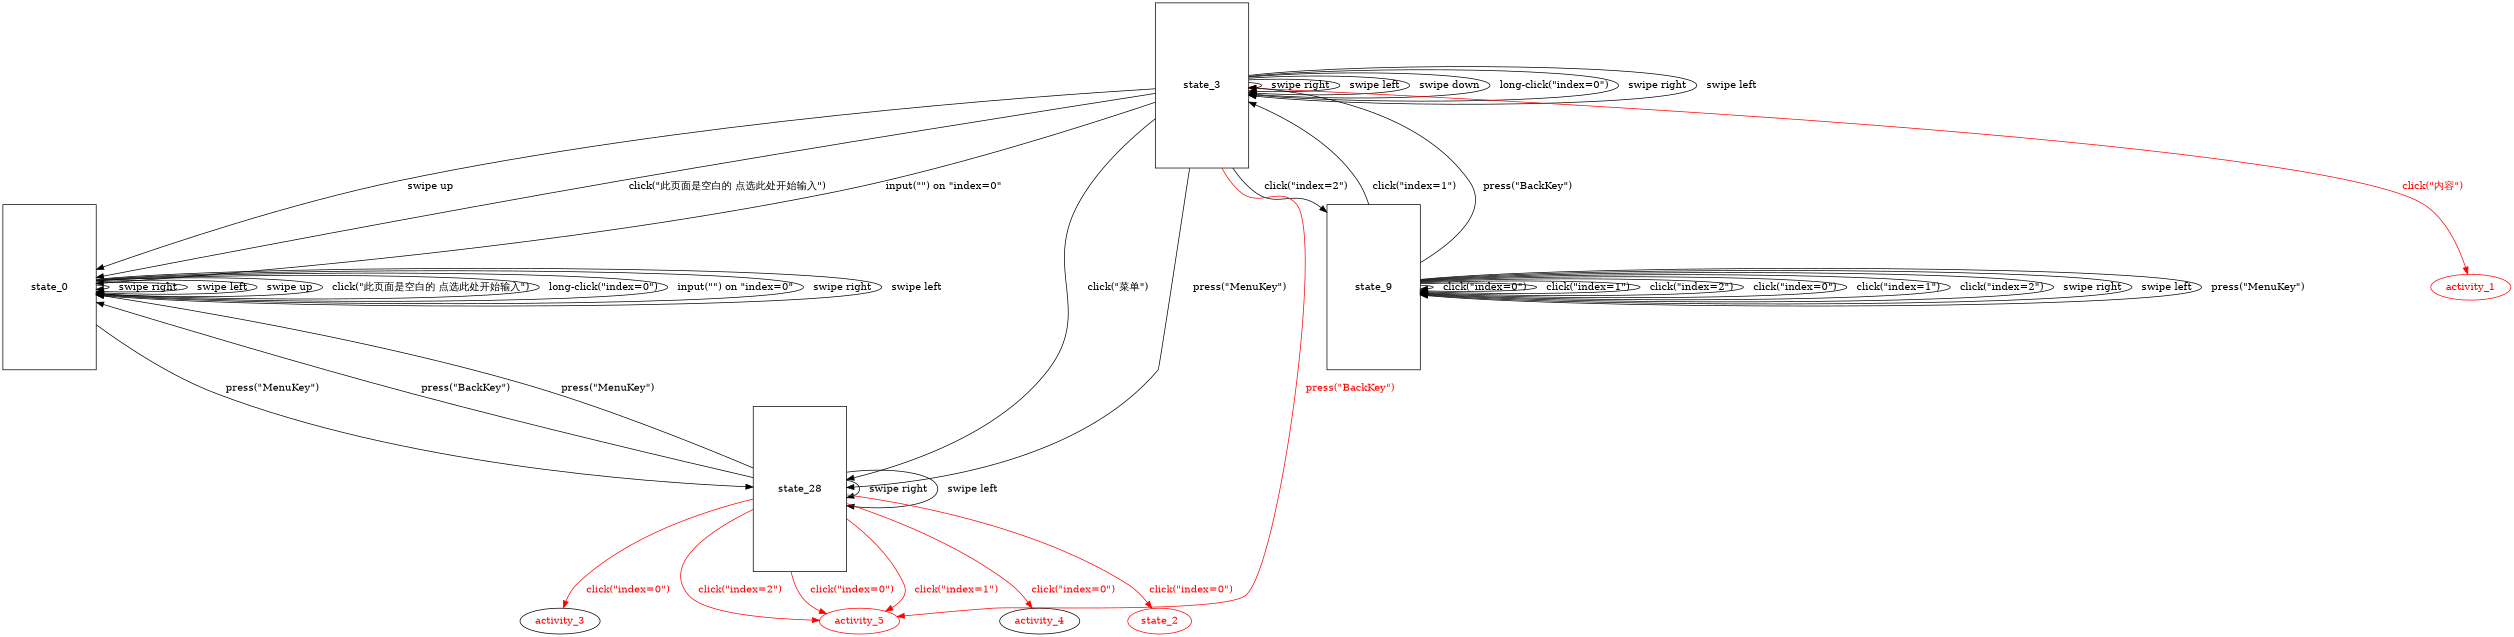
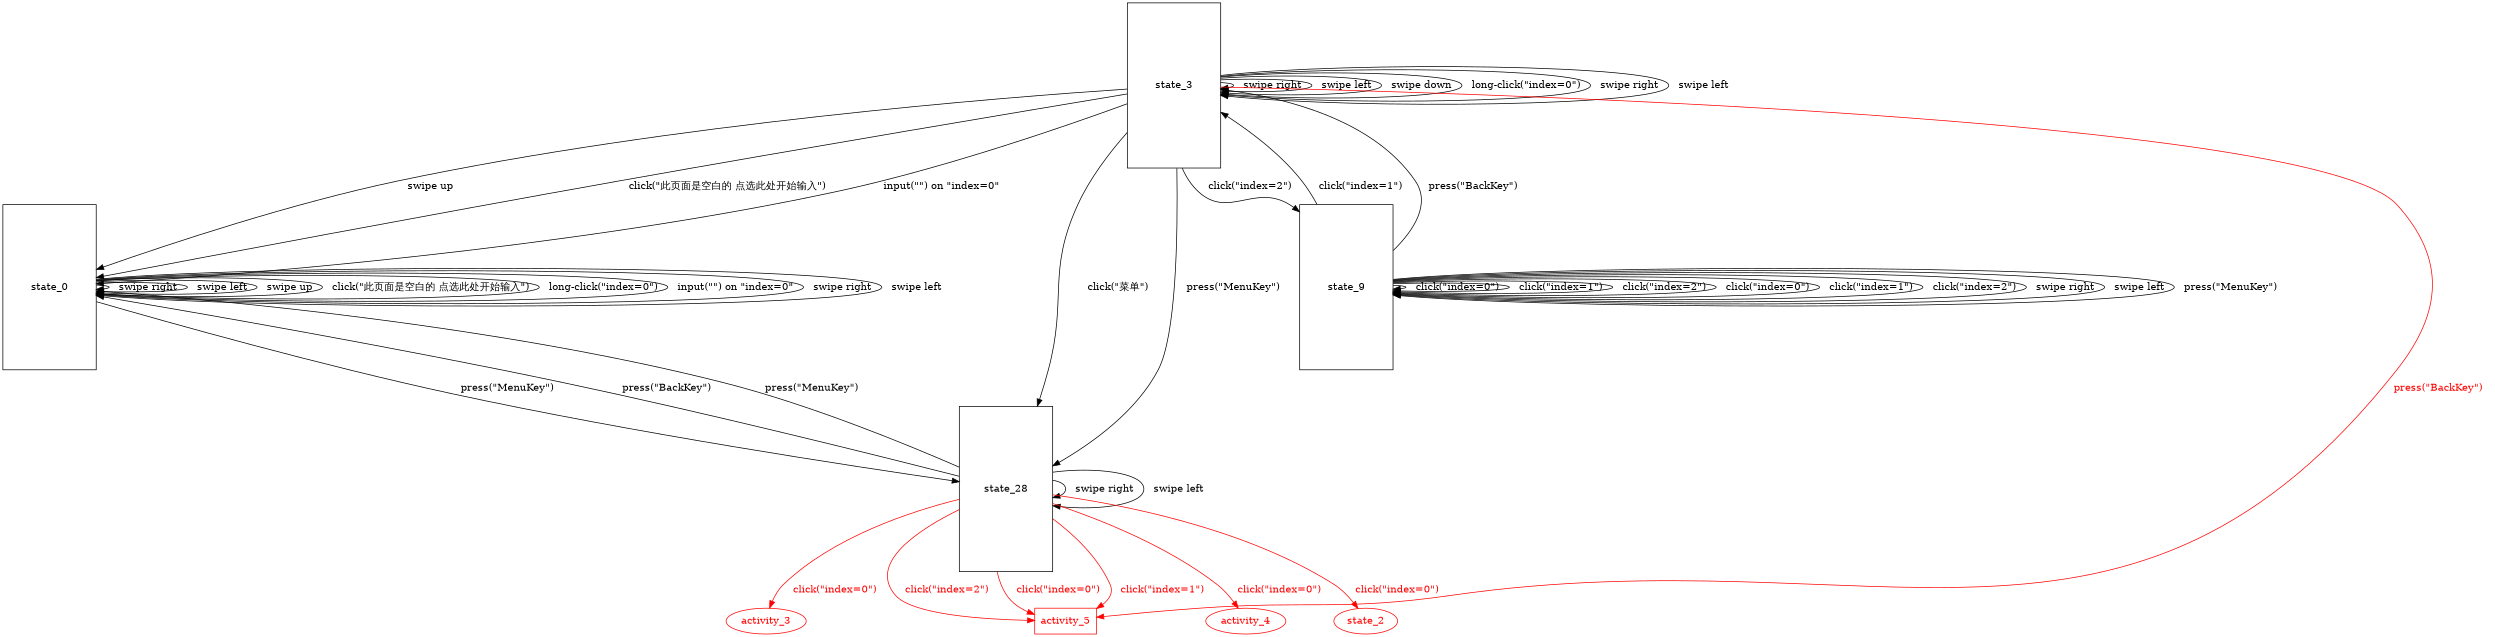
node "activity_1": removed
node "activity_3": color black -> red
node "activity_5": shape ellipse -> box
node "activity_4": color black -> red
